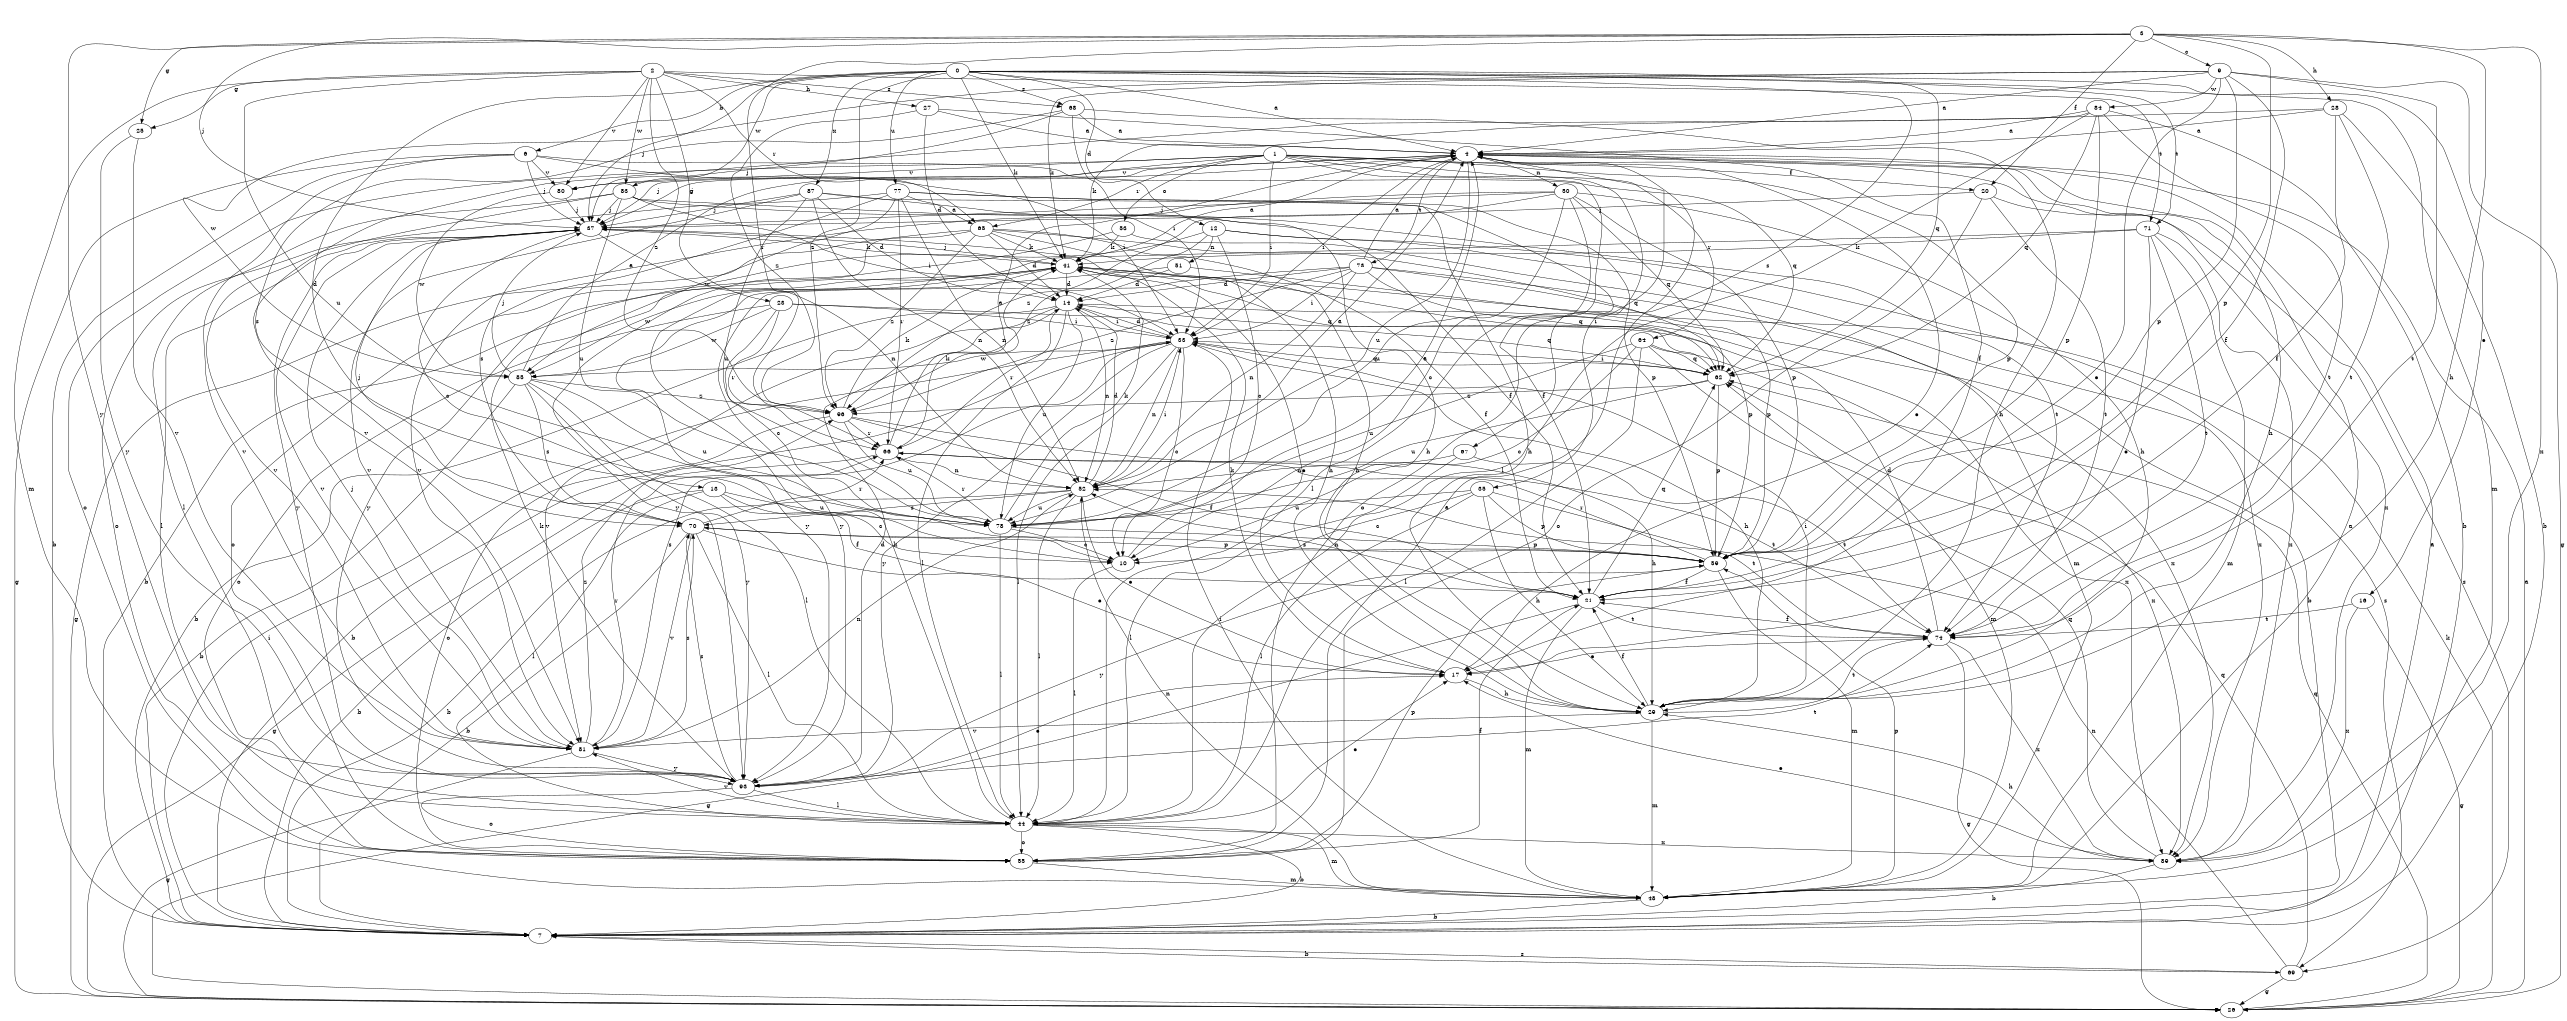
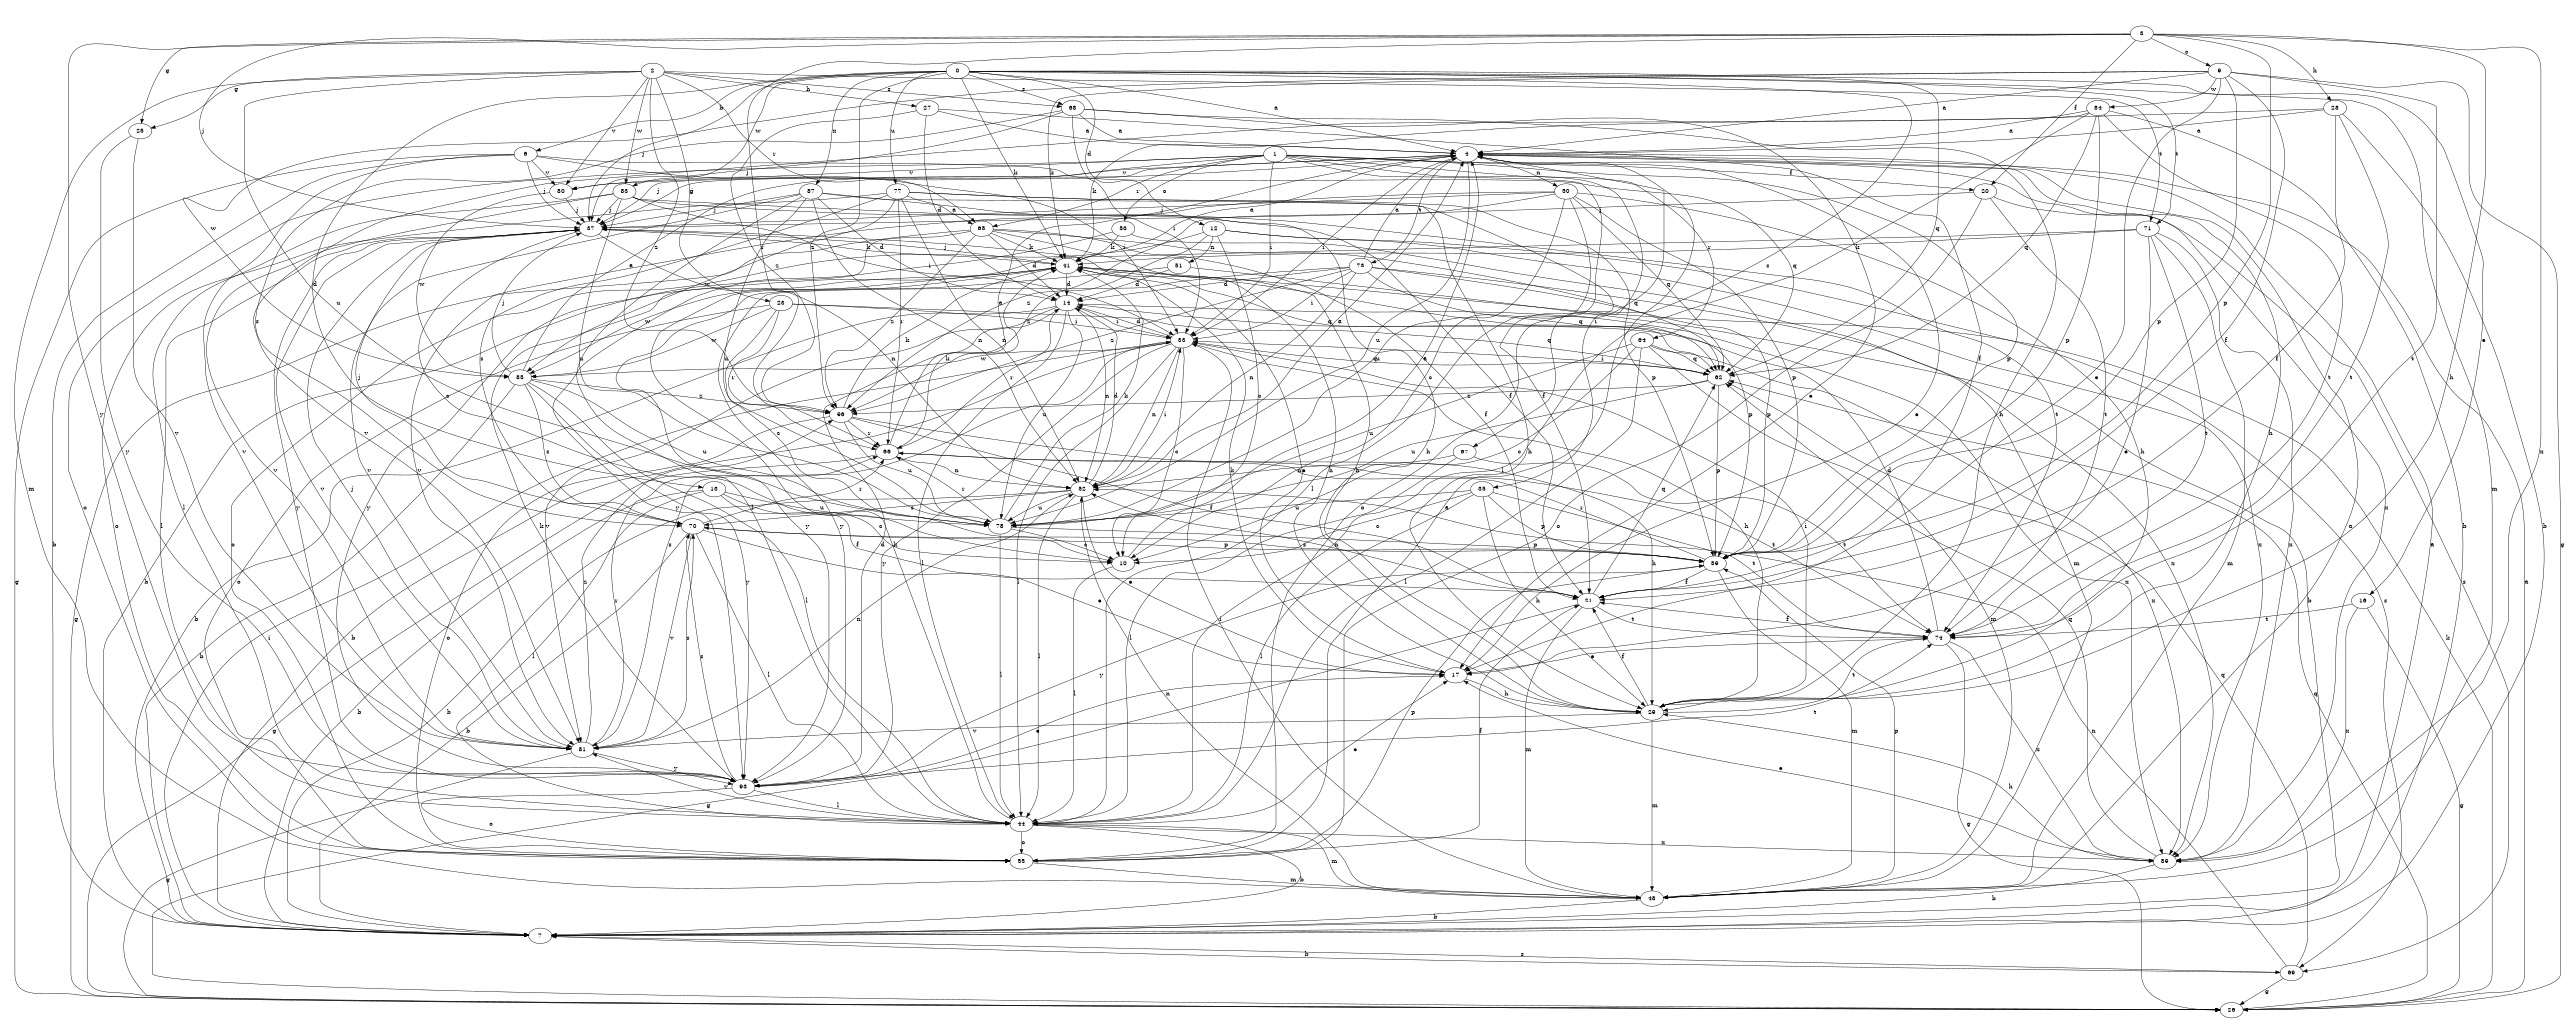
edge "68" -> "17": added, label "e"
edge "87" -> "44": added, label "l"
